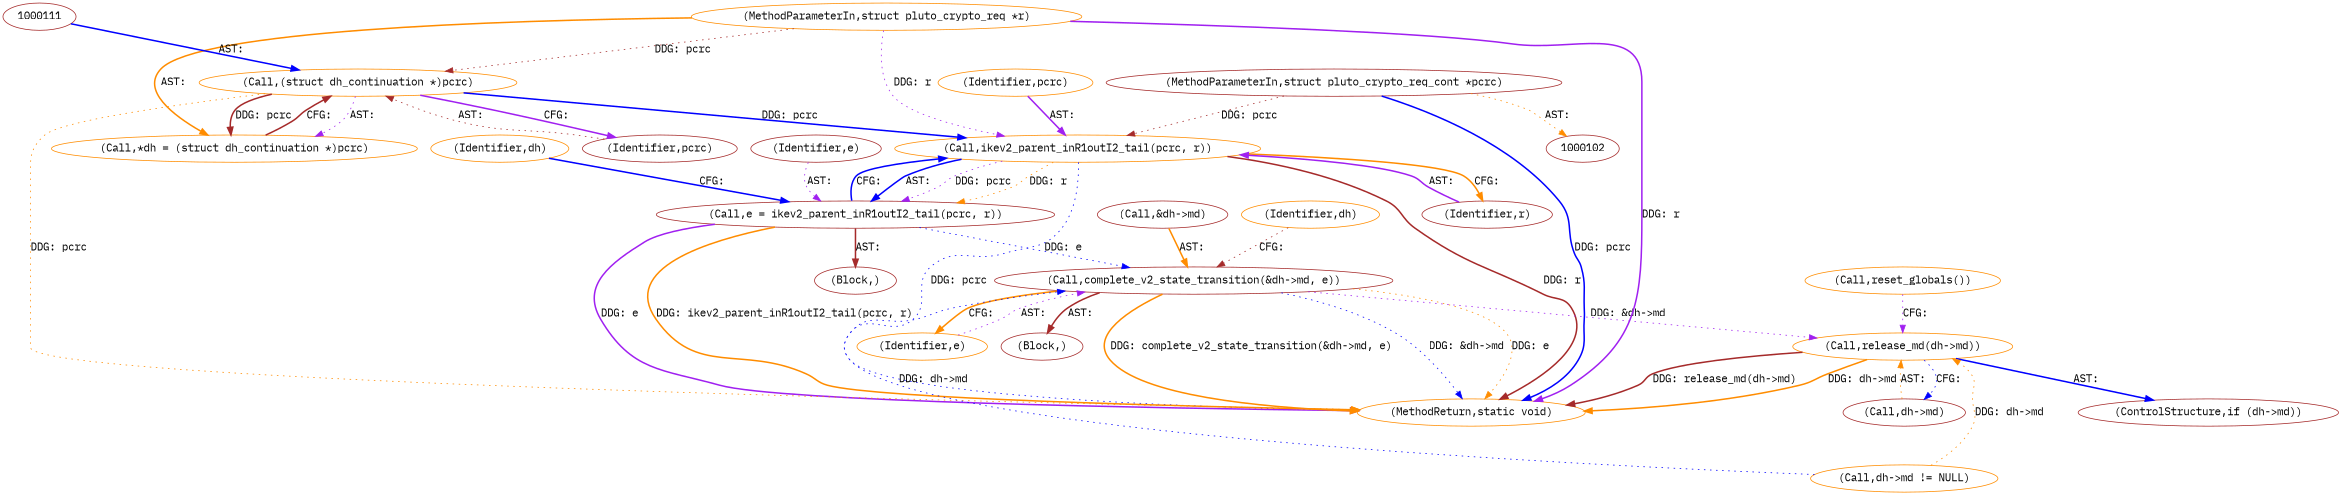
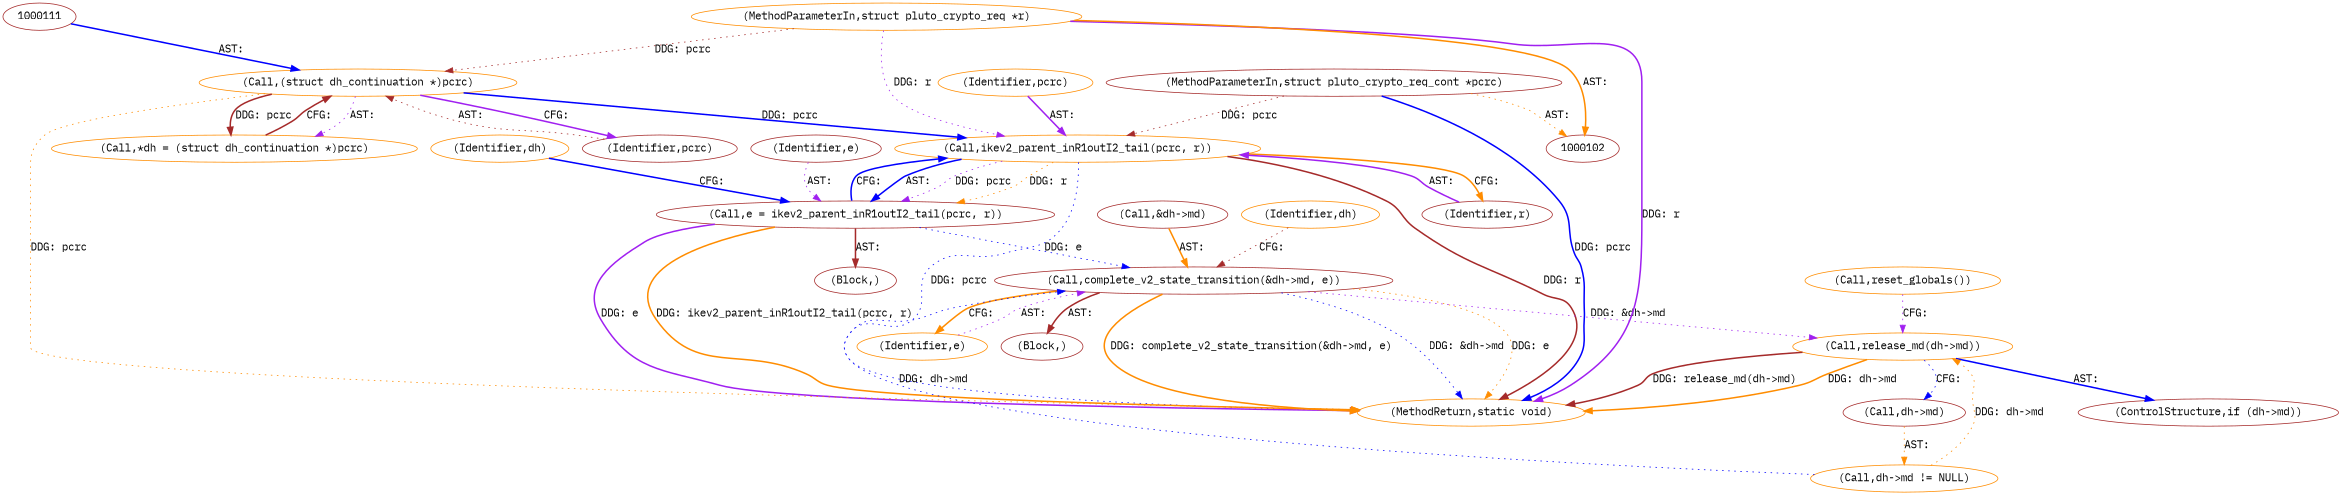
edge "(MethodParameterIn,struct pluto_crypto_req *r)" -> "(Call,*dh = (struct dh_continuation *)pcrc)": now "(MethodParameterIn,struct pluto_crypto_req *r)" -> "1000102"
edge "(Call,dh->md)" -> "(Call,release_md(dh->md))": now "(Call,dh->md)" -> "(Call,dh->md != NULL)"
